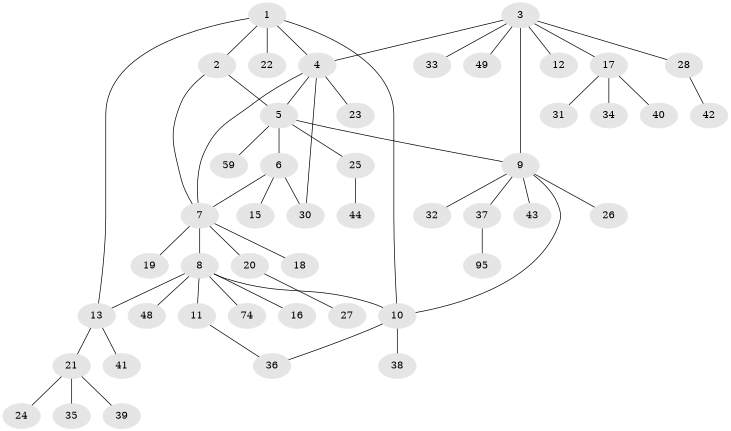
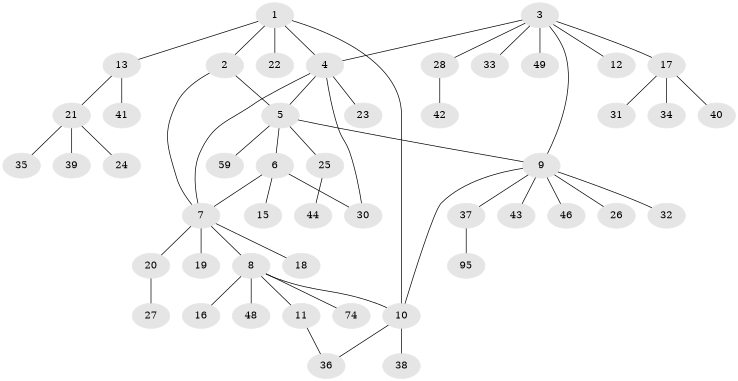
node "46": added
edge "8" -- "13": removed
